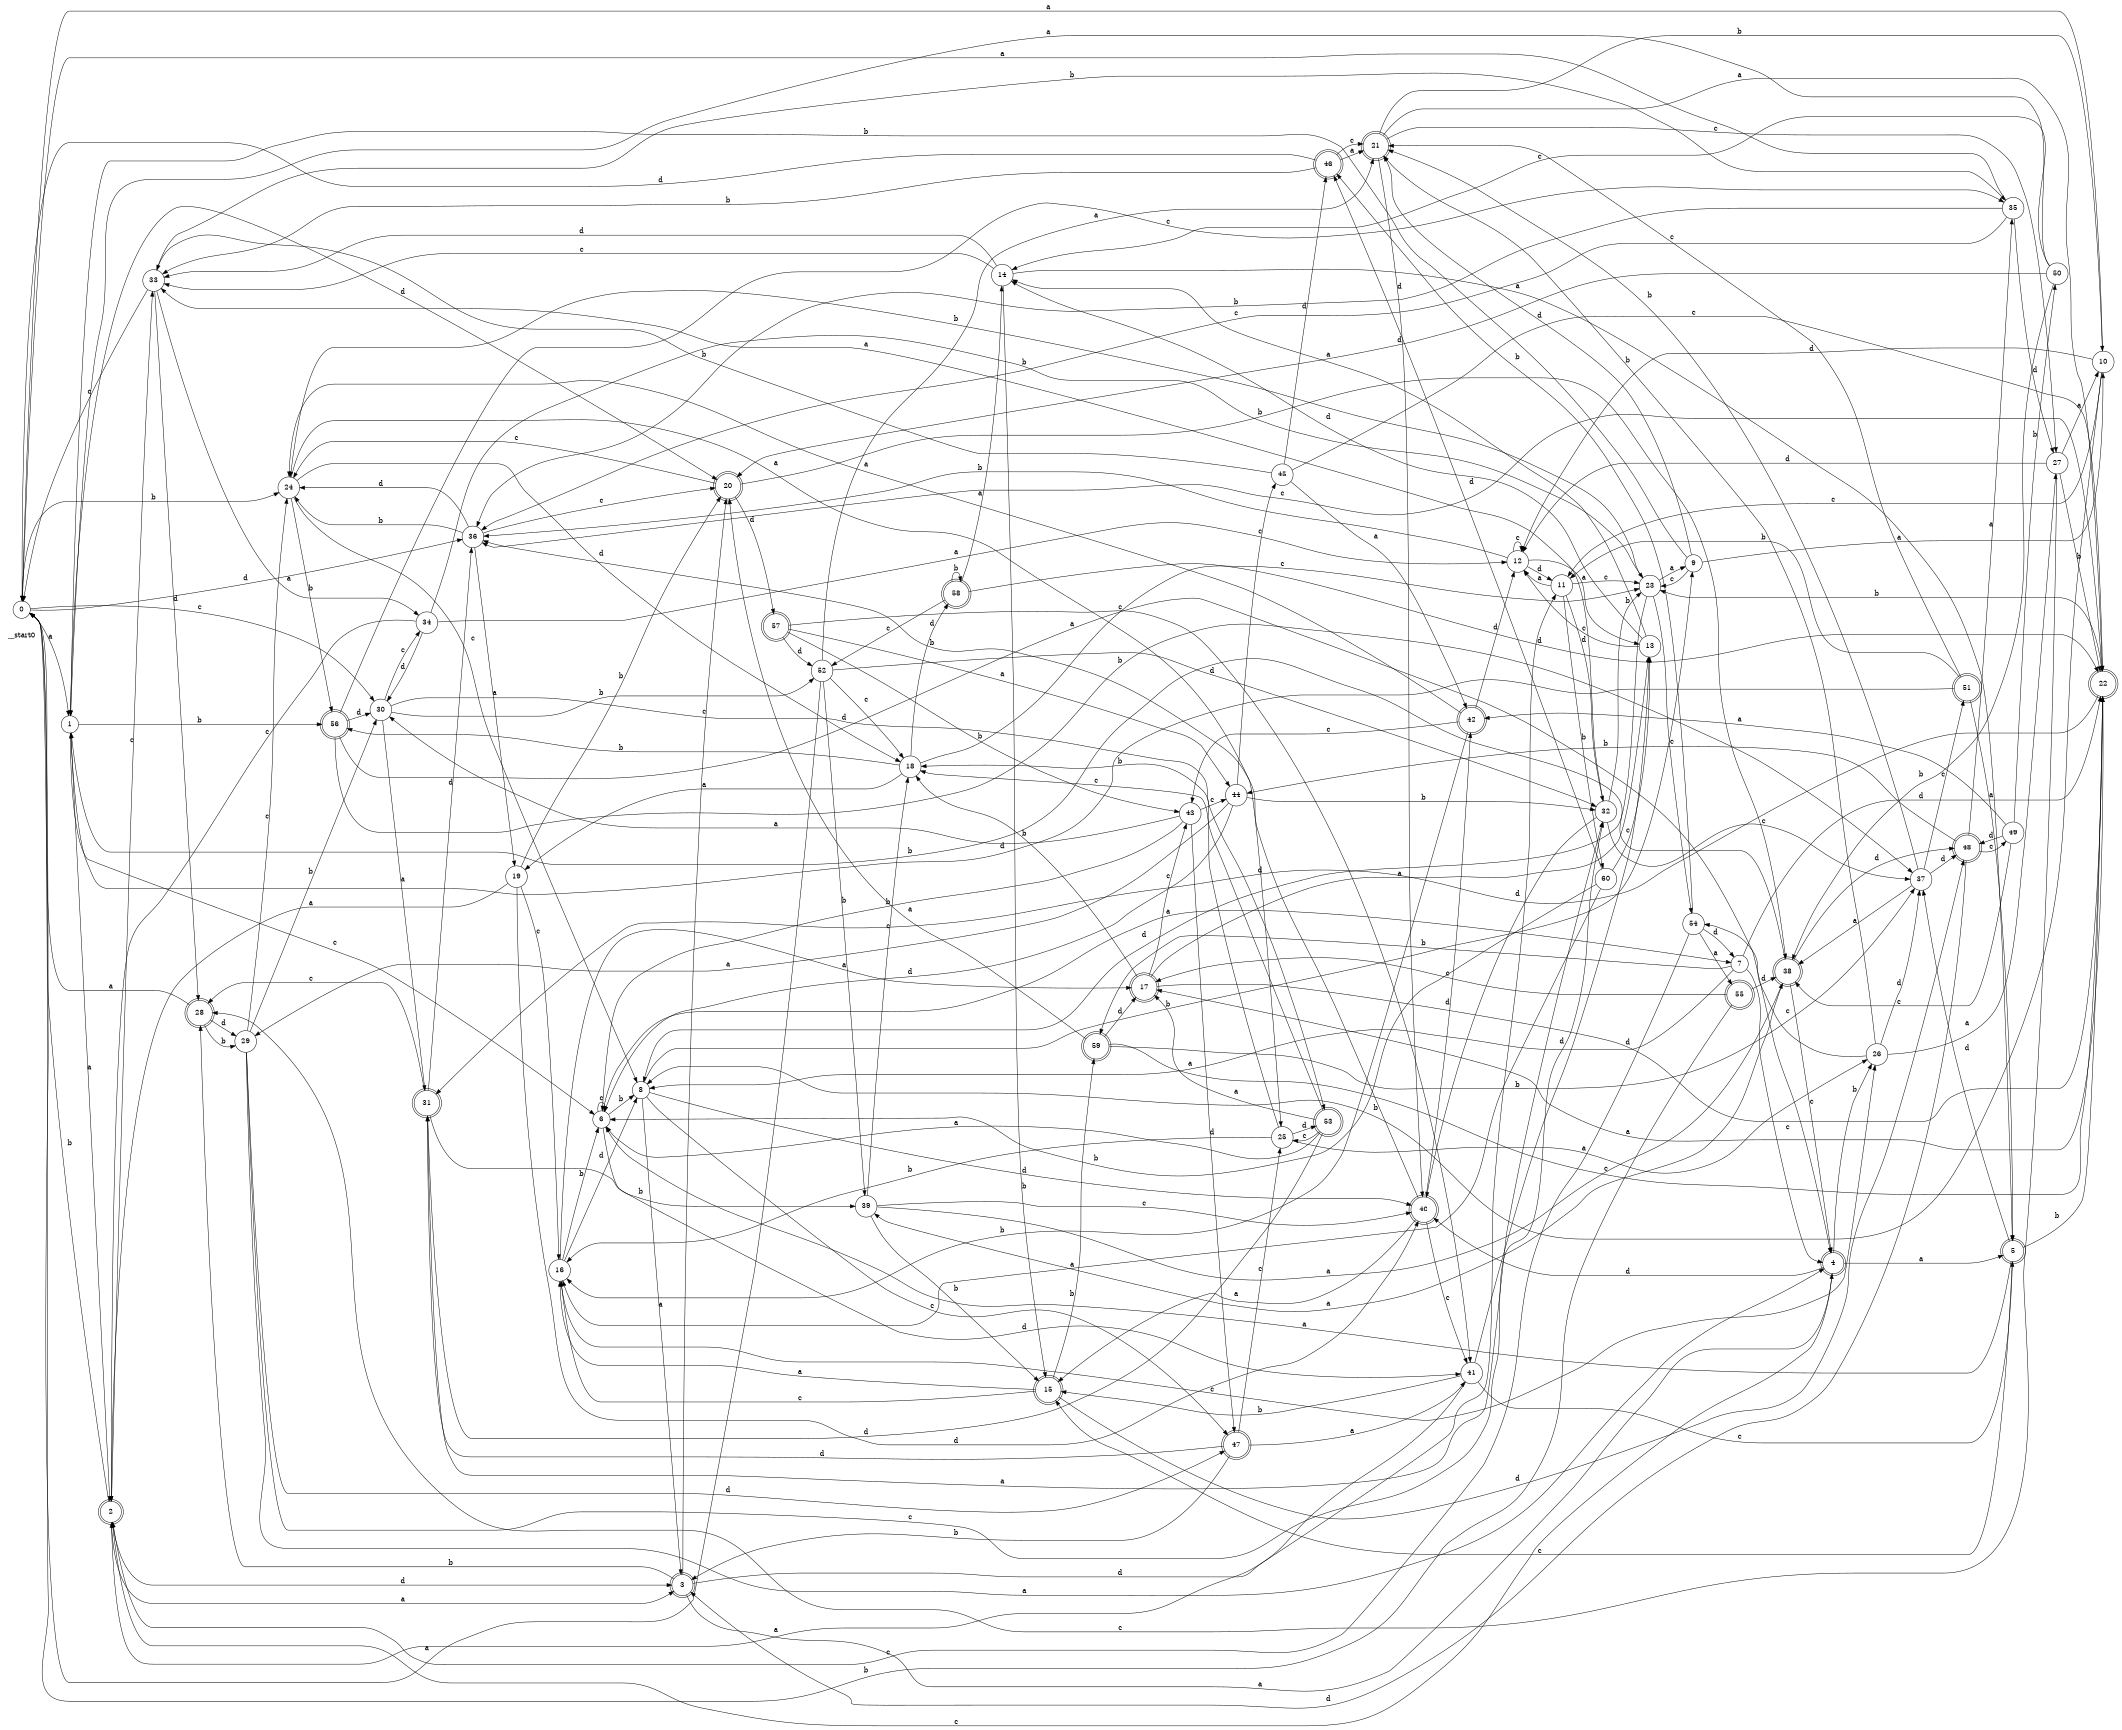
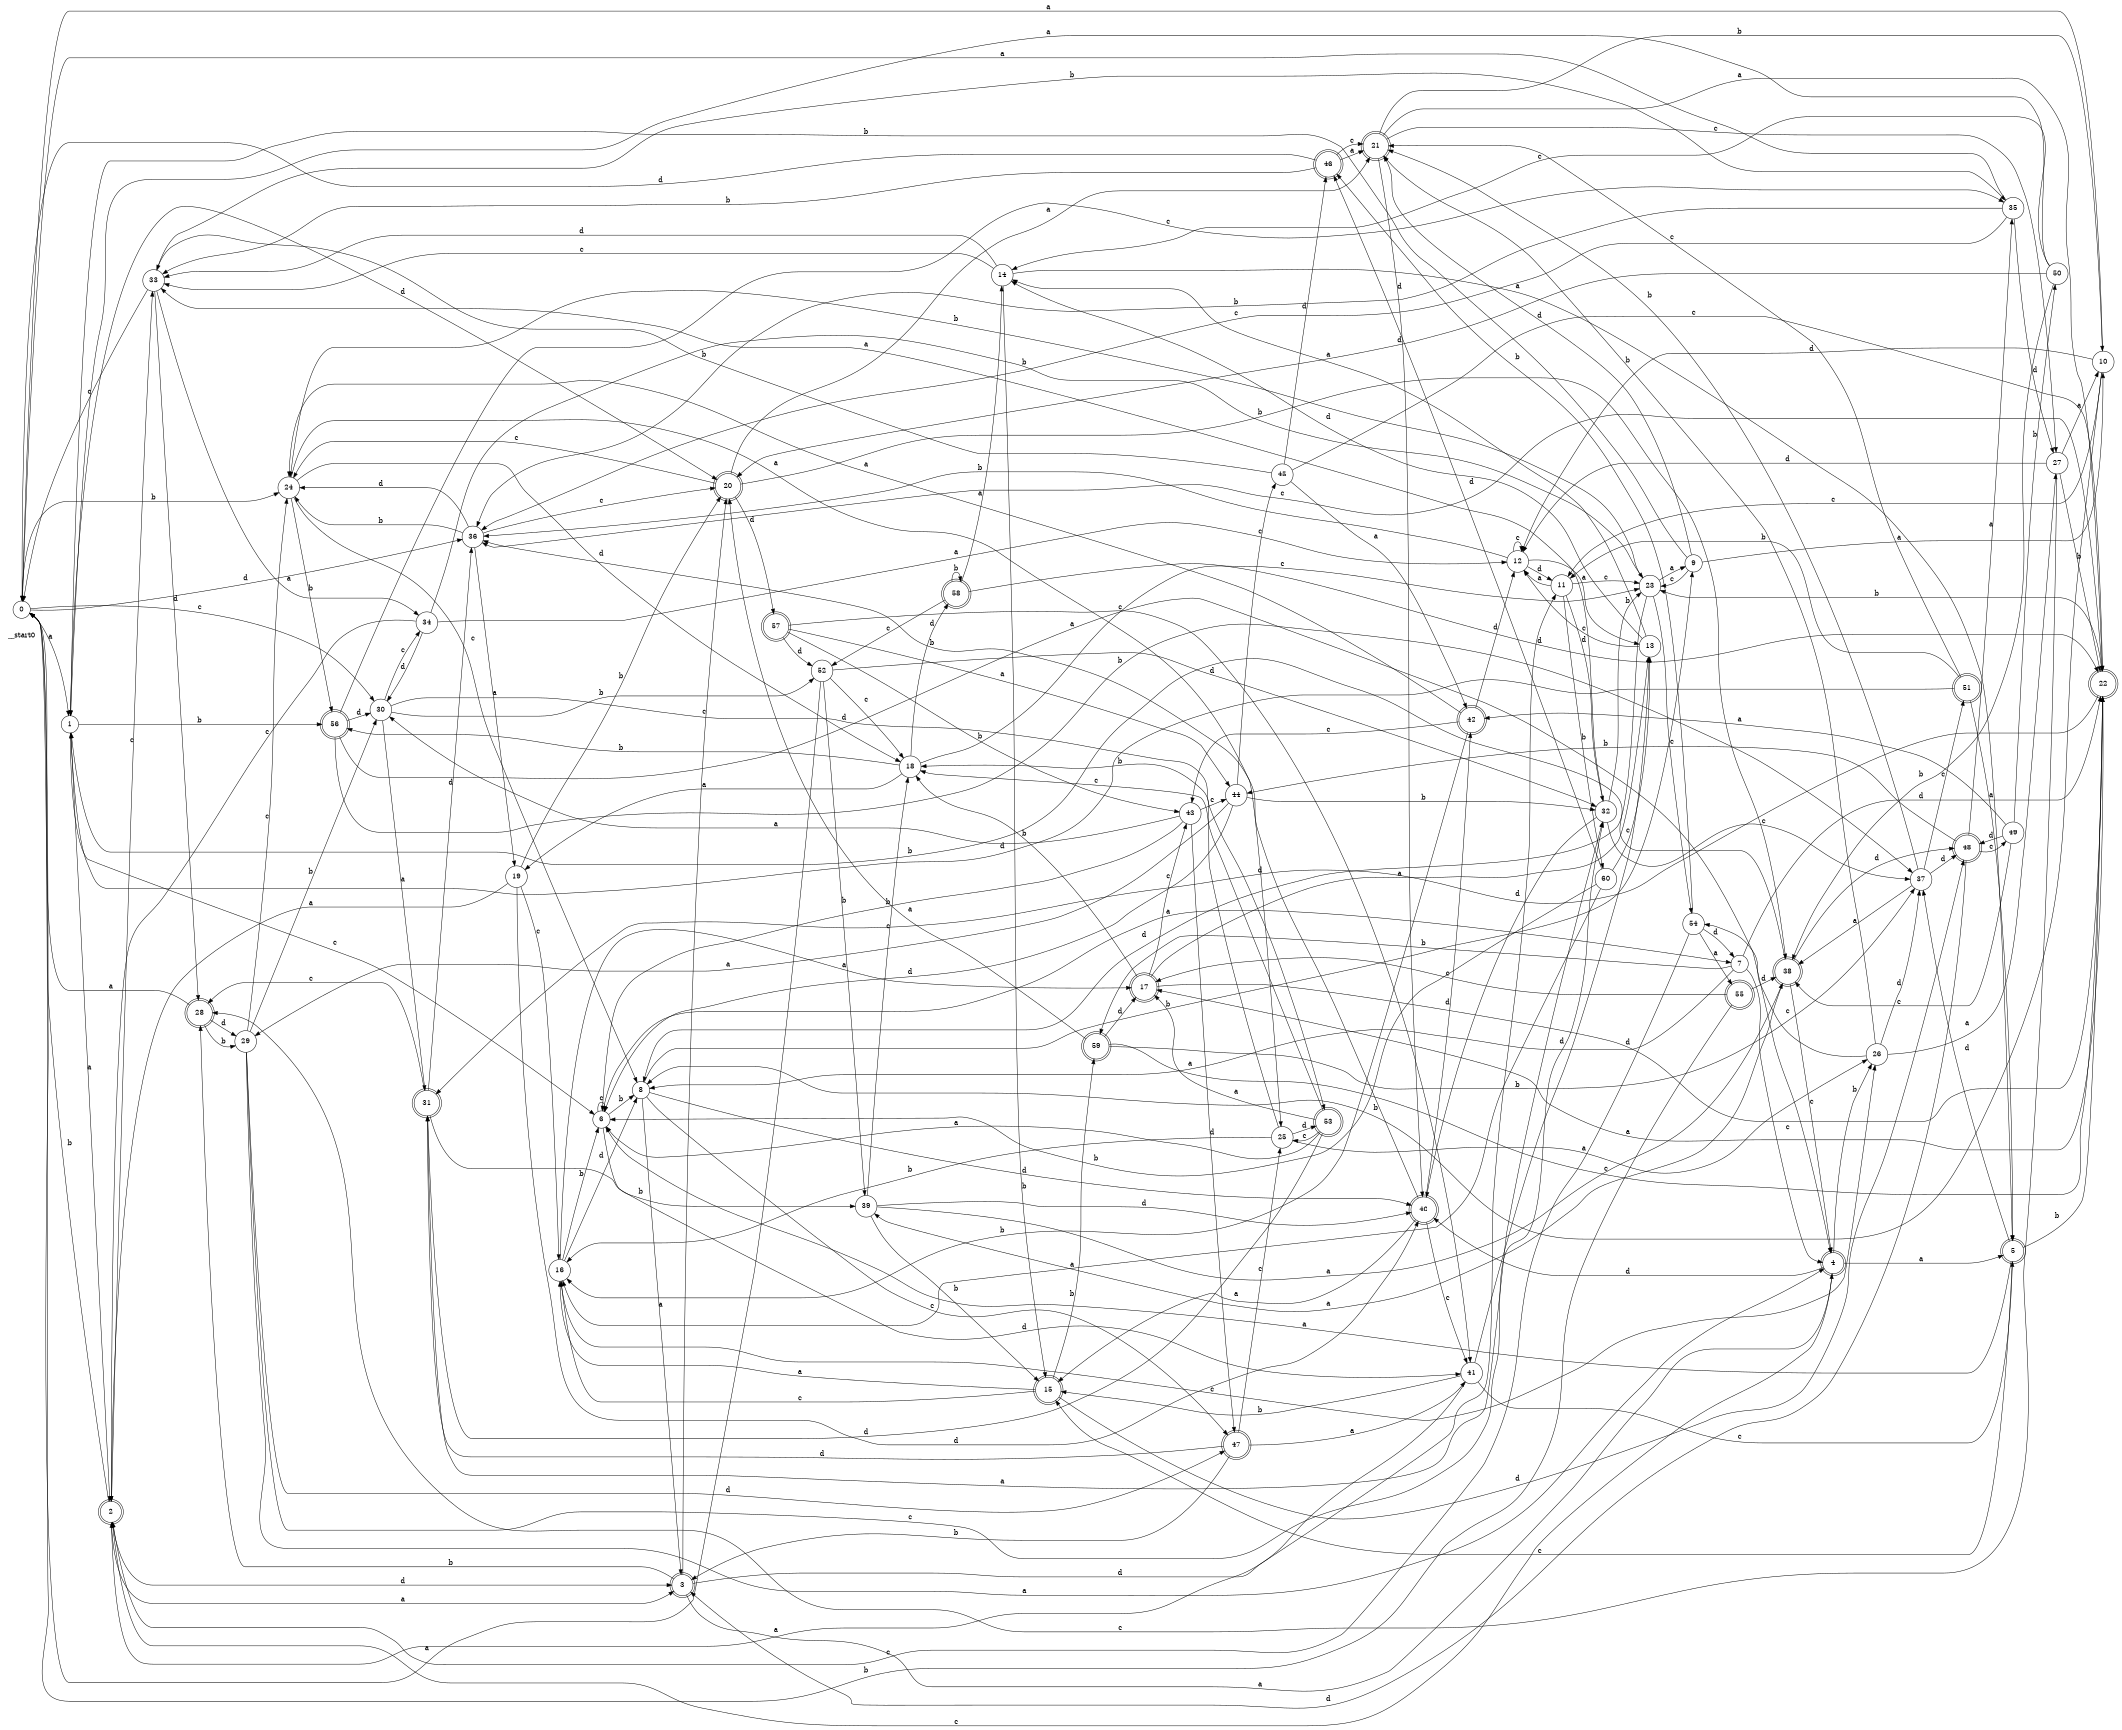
edge "52" -> "21": now "20" -> "21"
edge "39" -> "40": label "c" -> "d"
